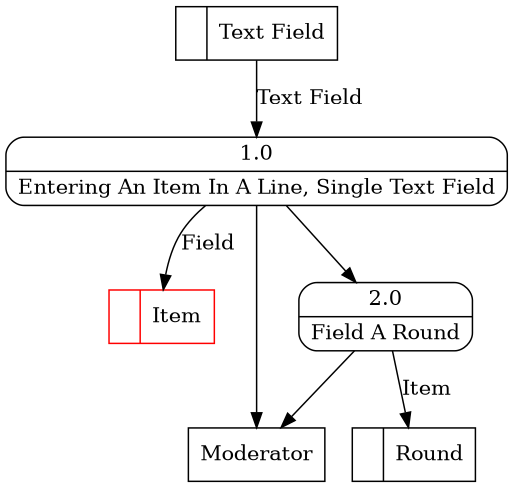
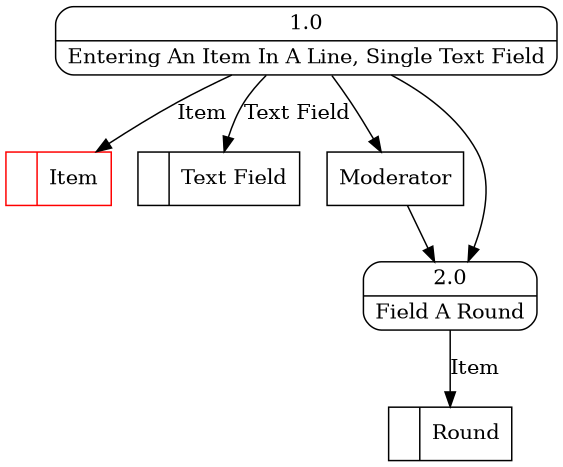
edge "Text Field" -> "1.0": reversed
edge "1.0" -> "Item": label "Field" -> "Item"
edge "2.0" -> "Moderator": reversed
